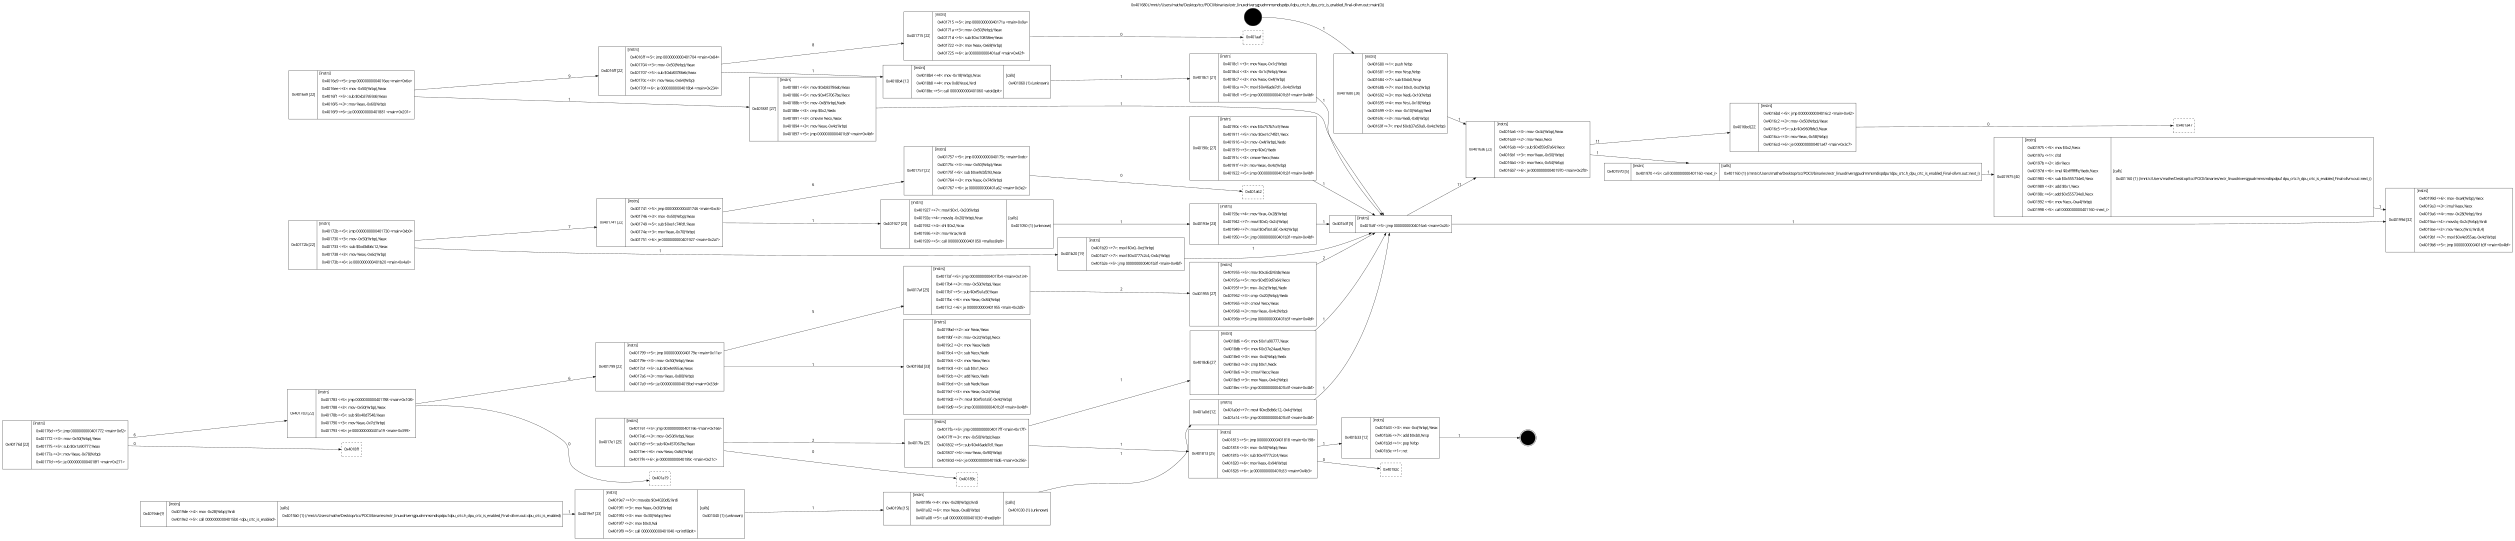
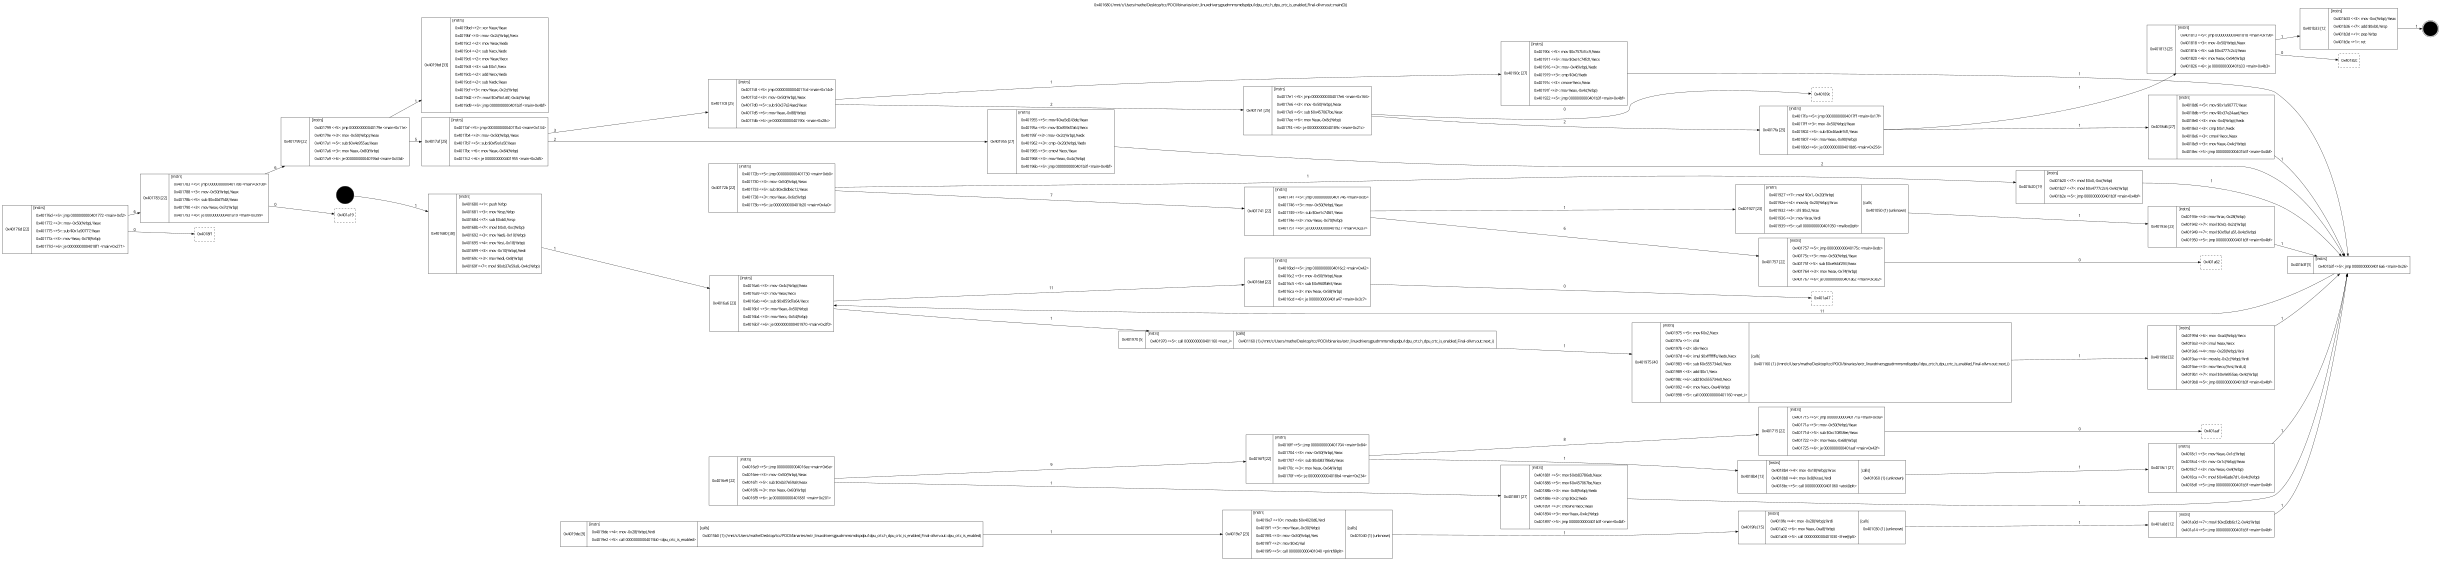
node "0x4017c8 [25]": added
edge "0x401b3f [5]" -> "0x40199d [32]": reversed
